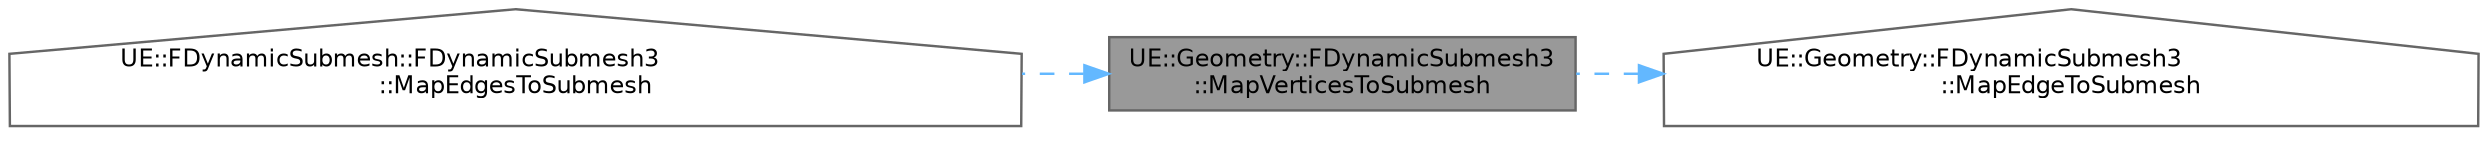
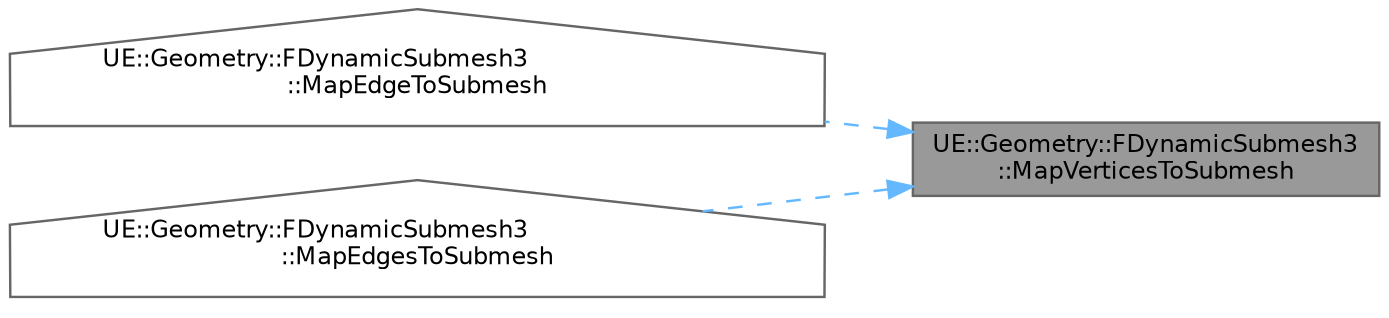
node "UE::FDynamicSubmesh::FDynamicSubmesh3 ::MapEdgesToSubmesh": label "UE::FDynamicSubmesh::FDynamicSubmesh3 ::MapEdgesToSubmesh" -> "UE::Geometry::FDynamicSubmesh3 ::MapEdgesToSubmesh"
edge "UE::Geometry::FDynamicSubmesh3 ::MapVerticesToSubmesh" -> "UE::Geometry::FDynamicSubmesh3 ::MapEdgeToSubmesh": reversed
